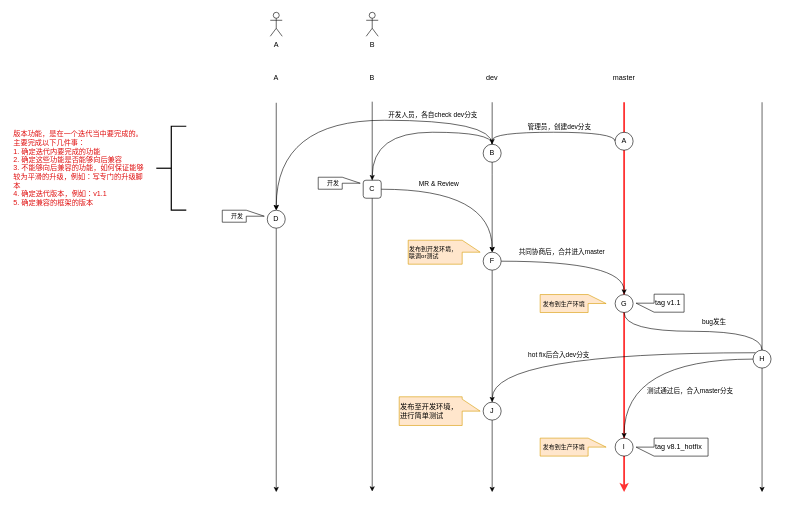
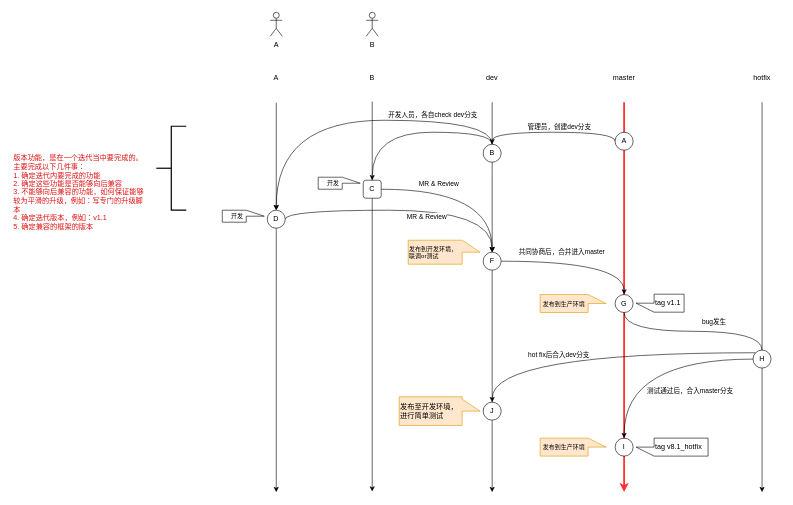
node "hotfix": added
node "版本功能，是在一个迭代当中要完成的。主要完成以下几件事： 1. 确定迭代内要完成的功能 2. 确定这些功能是否能够向后兼容 3. 不能够向后兼容的功能，如何保证能够较为平滑的升级，例如：写专门的升级脚本 4. 确定迭代版本，例如：v1.1 5. 确定兼容的框架的版本": moved (78, 168) -> (78, 192)
edge "D" -> "F": added, label "MR & Review"
